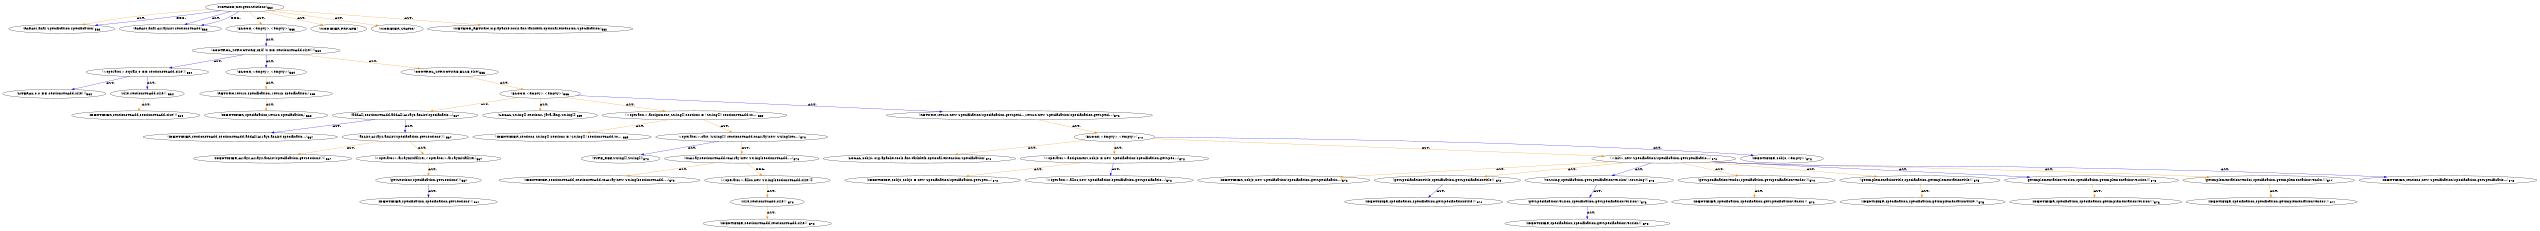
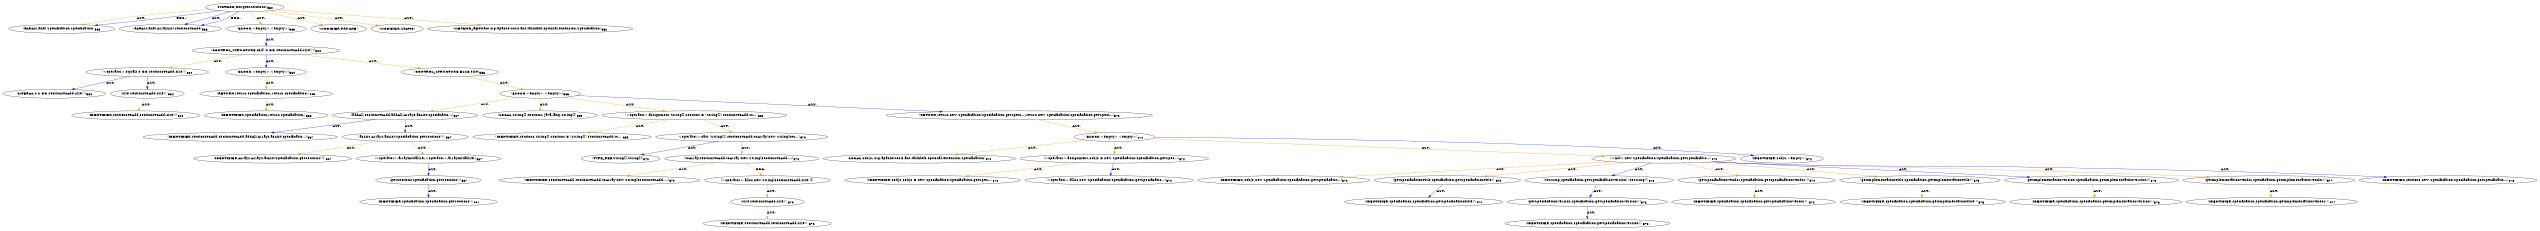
edge "(CONTROL_STRUCTURE,IF,if (0 == sectionsToAdd.size()))" -> "(<operator>.equals,0 == sectionsToAdd.size())": color blue -> darkorange
edge "(<operator>.arrayInitializer,<operator>.arrayInitializer)" -> "(getSections,specification.getSections())": color darkorange -> blue
